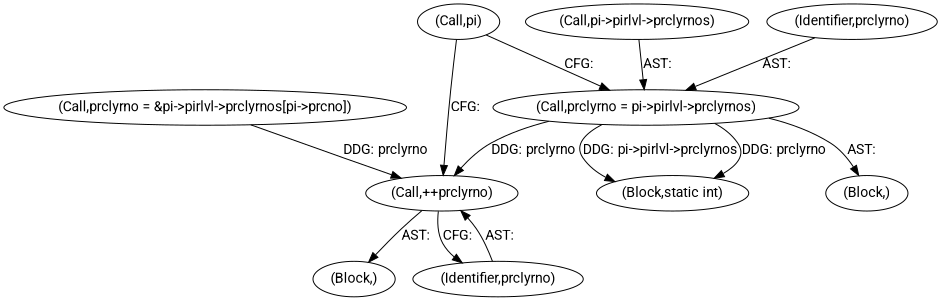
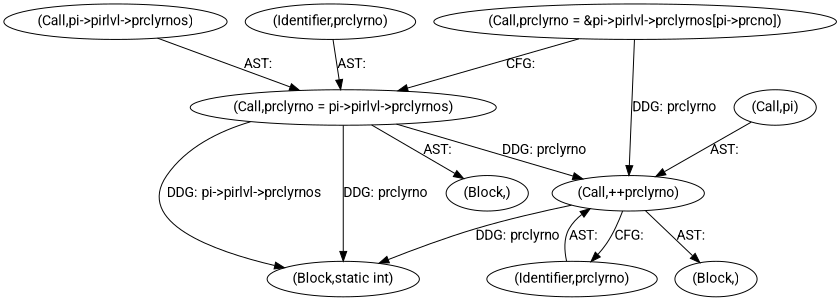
edge "(Call,pi)" -> "(Call,prclyrno = pi->pirlvl->prclyrnos)": now "(Call,prclyrno = &pi->pirlvl->prclyrnos[pi->prcno])" -> "(Call,prclyrno = pi->pirlvl->prclyrnos)"
edge "(Call,pi)" -> "(Call,++prclyrno)": label "CFG: " -> "AST: "
edge "(Call,++prclyrno)" -> "(Block,static int)": added, label "DDG: prclyrno"
